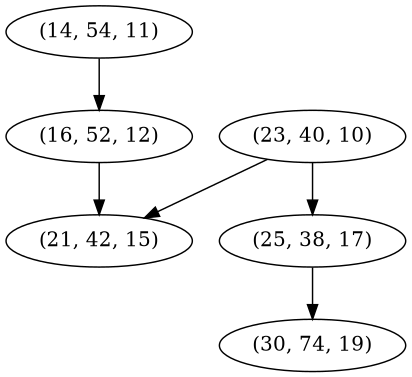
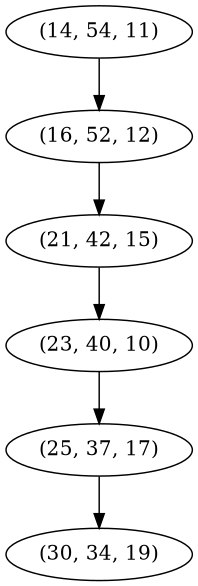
edge "(23, 40, 10)" -> "(21, 42, 15)": reversed
node "(25, 38, 17)": label "(25, 38, 17)" -> "(25, 37, 17)"
node "(30, 74, 19)": label "(30, 74, 19)" -> "(30, 34, 19)"
